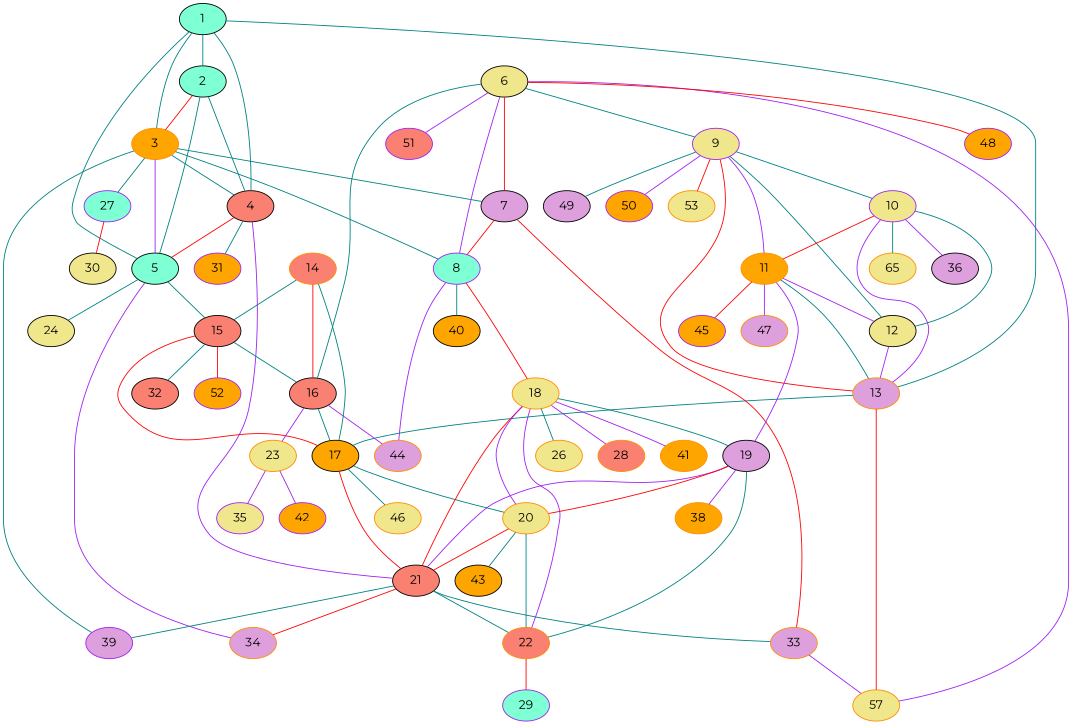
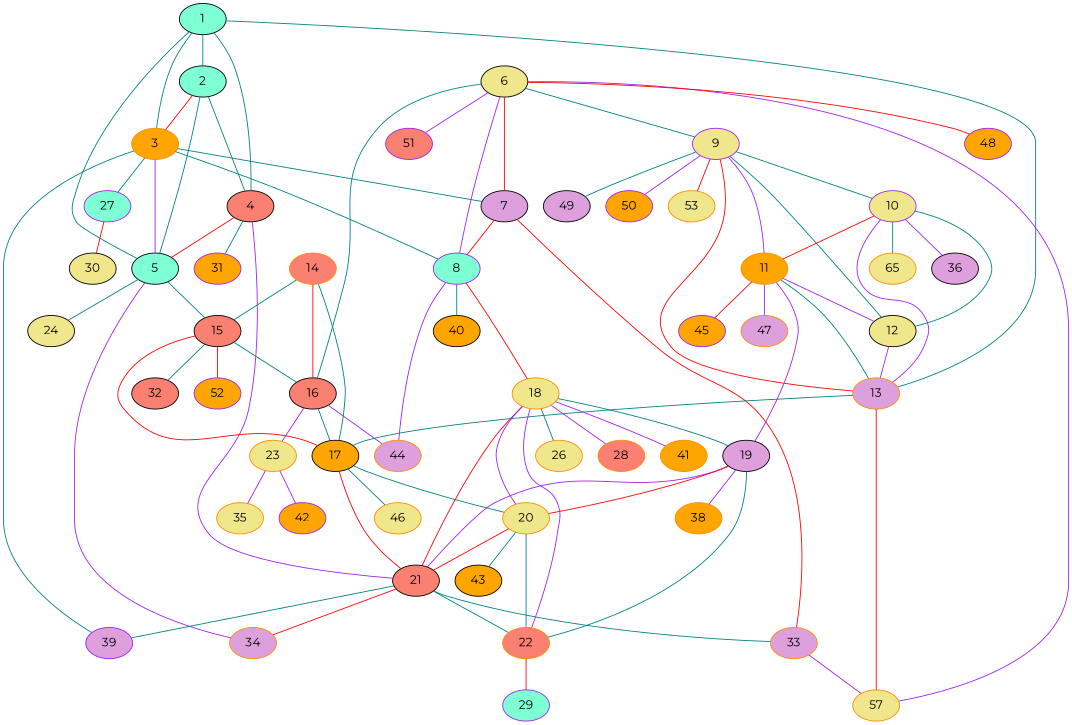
edge "3" -- "4": removed
node "35": color purple -> darkorange
